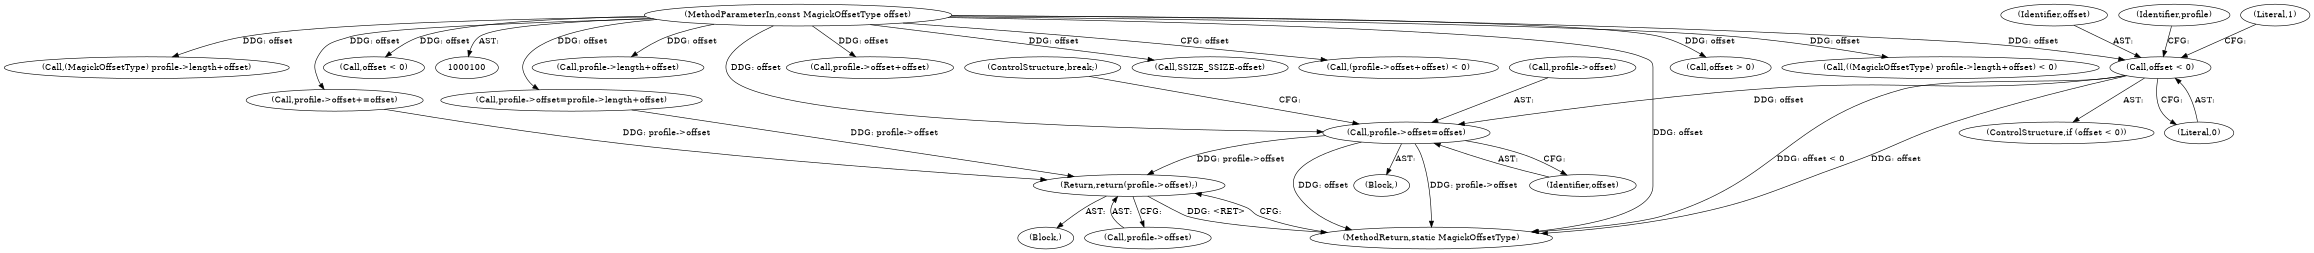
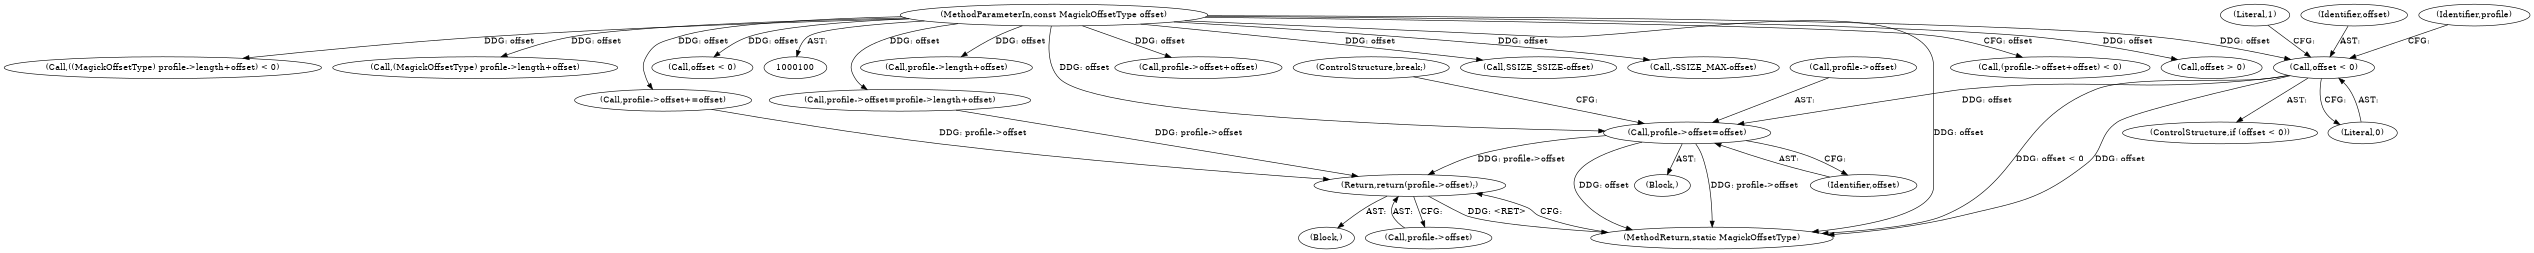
node "(Call,-SSIZE_MAX-offset)": added
